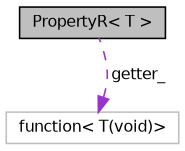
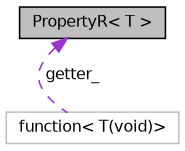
edge "PropertyR< T >" -> "function< T(void)>": reversed
